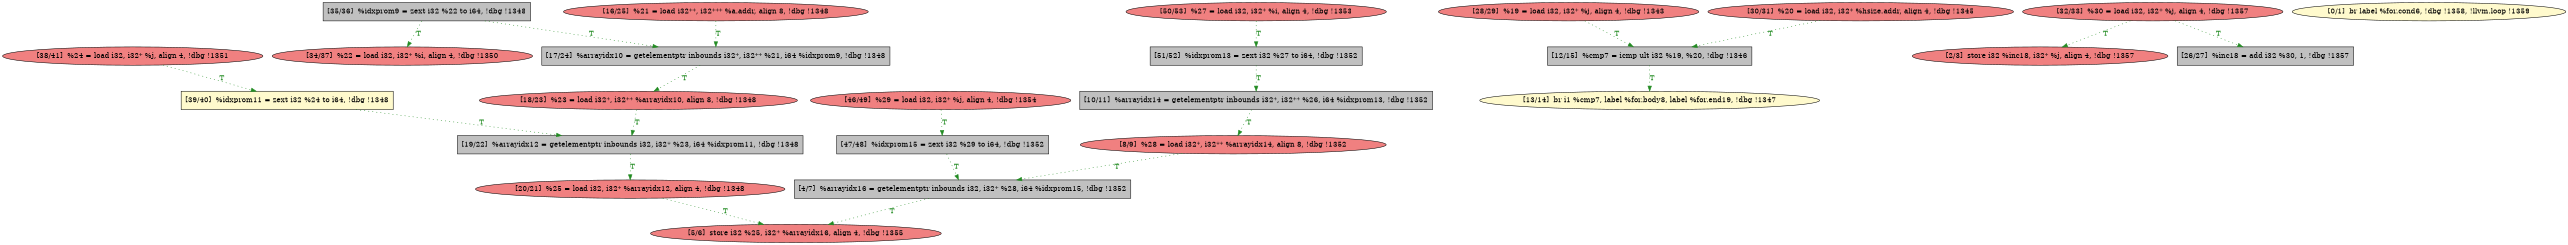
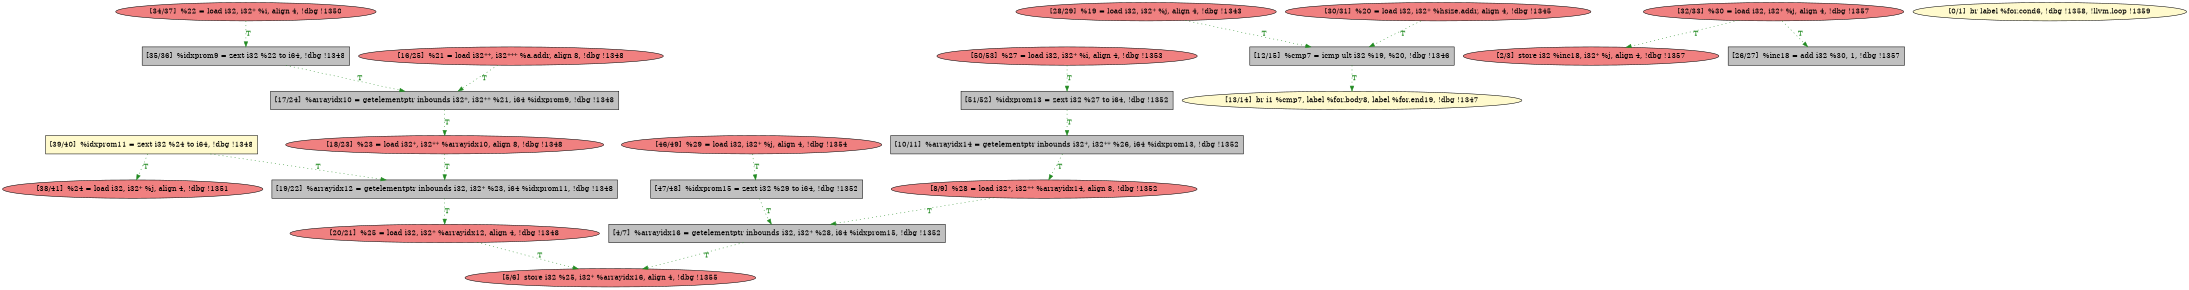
edge "[35/36]  %idxprom9 = zext i32 %22 to i64, !dbg !1348" -> "[34/37]  %22 = load i32, i32* %i, align 4, !dbg !1350": reversed
edge "[38/41]  %24 = load i32, i32* %j, align 4, !dbg !1351" -> "[39/40]  %idxprom11 = zext i32 %24 to i64, !dbg !1348": reversed
